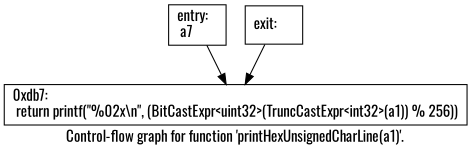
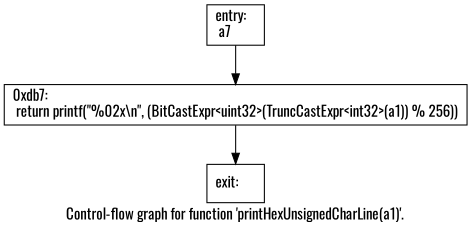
edge "exit:" -> "0xdb7:": reversed
